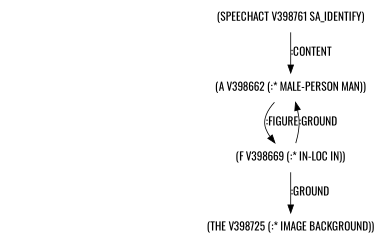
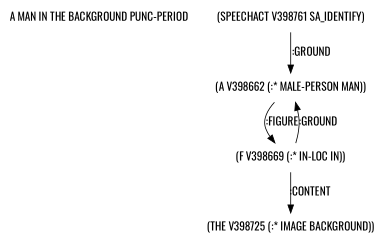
node "A MAN IN THE BACKGROUND PUNC-PERIOD": added
edge "(SPEECHACT V398761 SA_IDENTIFY)" -> "(A V398662 (:* MALE-PERSON MAN))": label ":CONTENT" -> ":GROUND"
edge "(F V398669 (:* IN-LOC IN))" -> "(THE V398725 (:* IMAGE BACKGROUND))": label ":GROUND" -> ":CONTENT"
